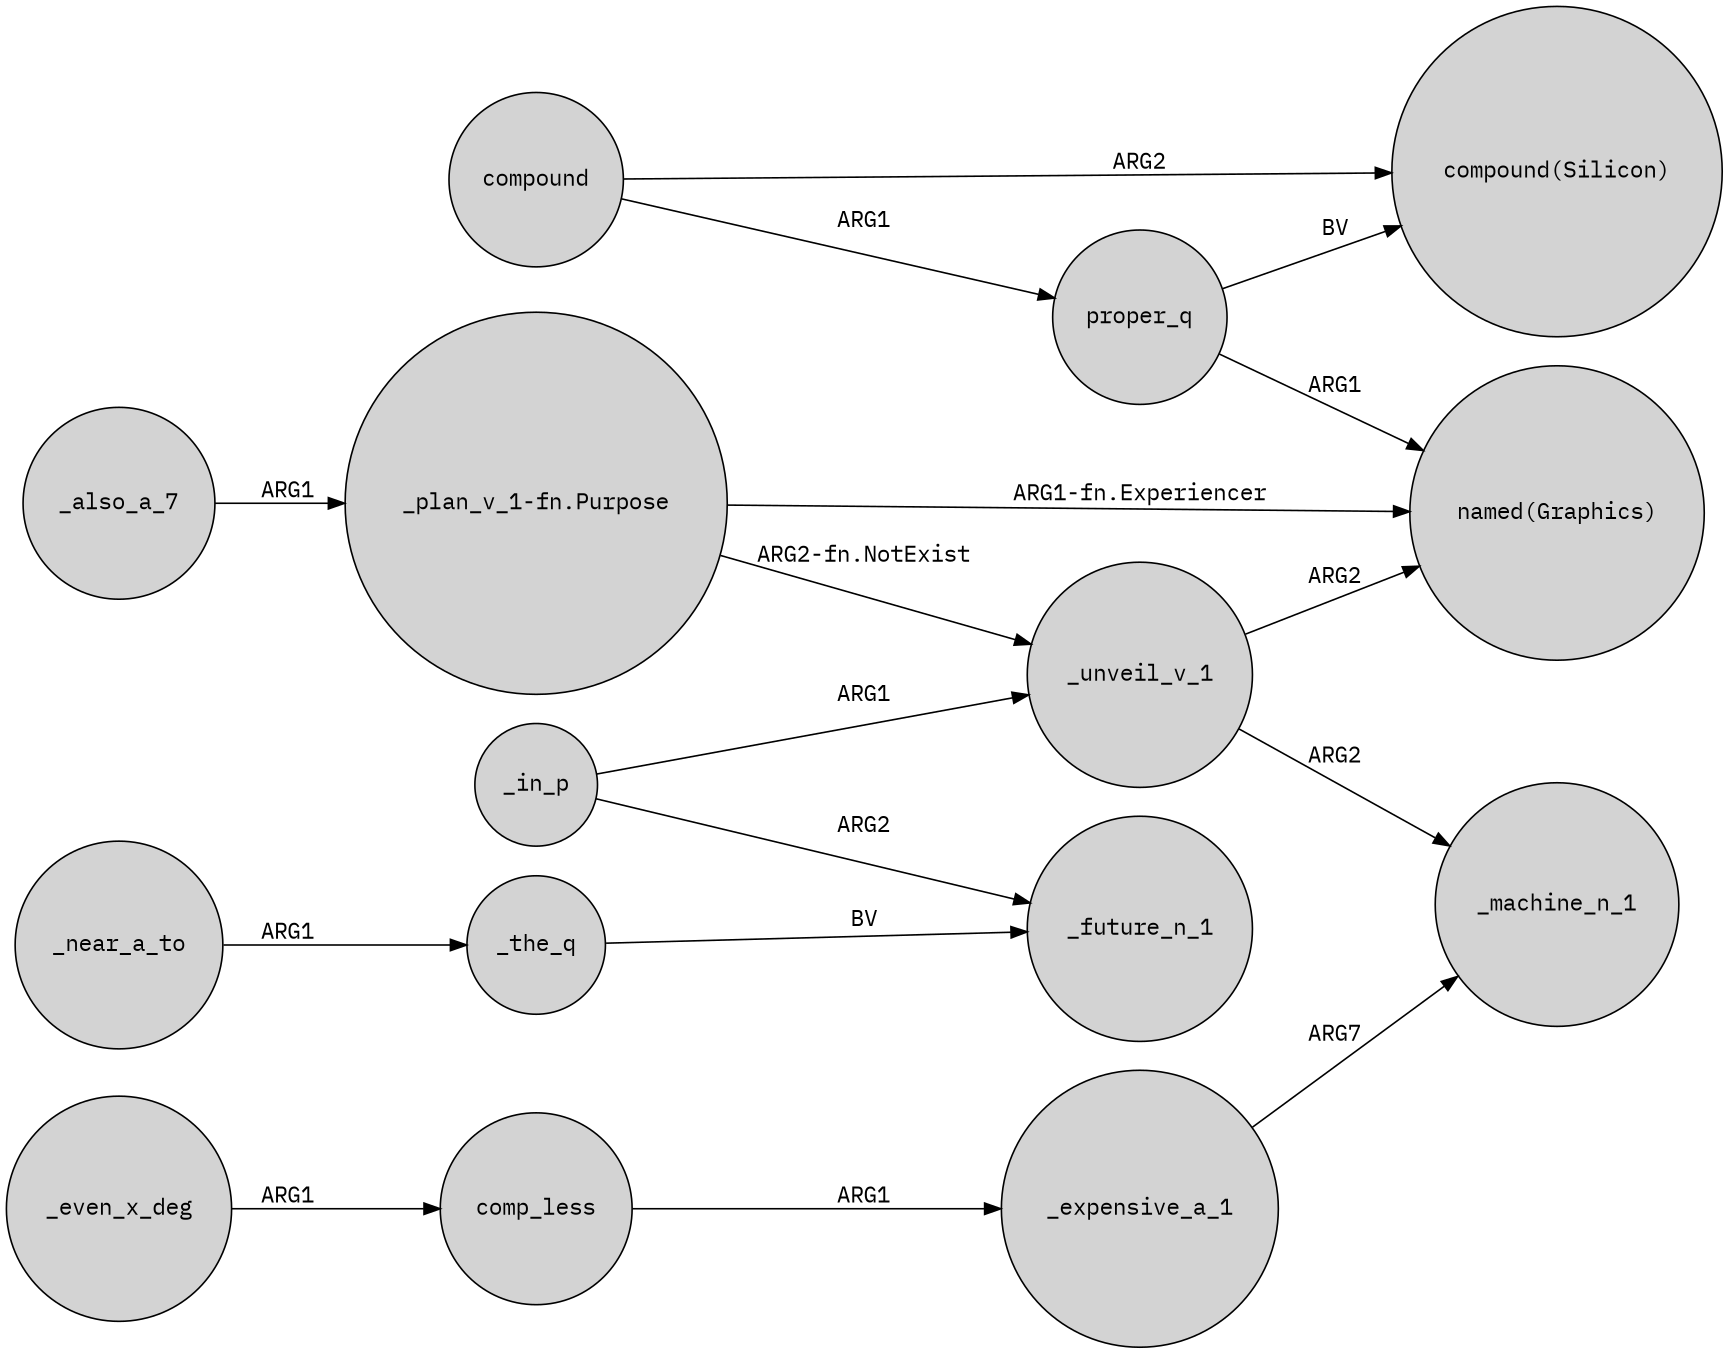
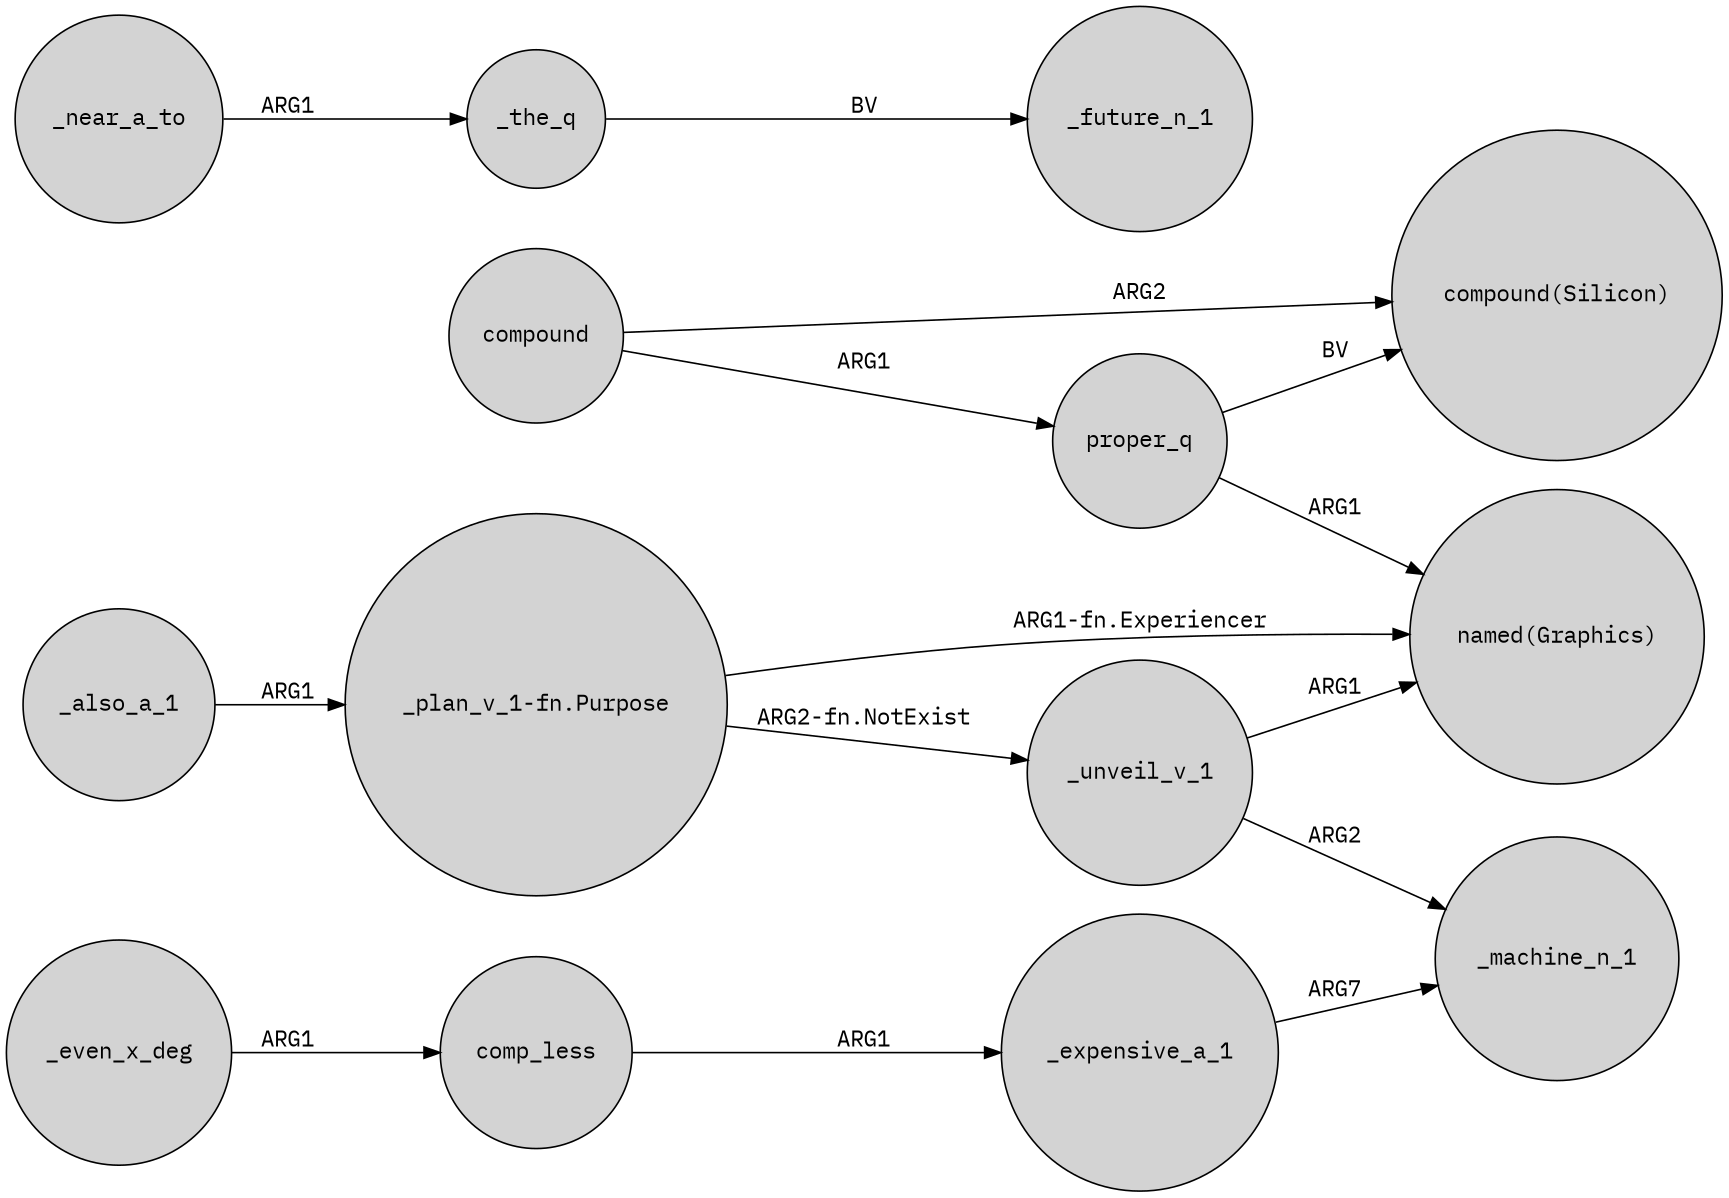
node "_also_a_7": label "_also_a_7" -> "_also_a_1"
edge "_unveil_v_1" -> "named(Graphics)": label "ARG2" -> "ARG1"
node "_in_p": removed
